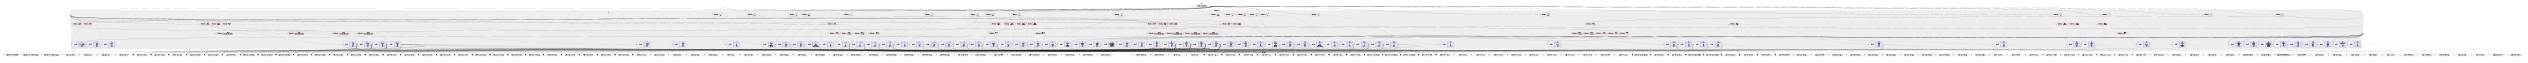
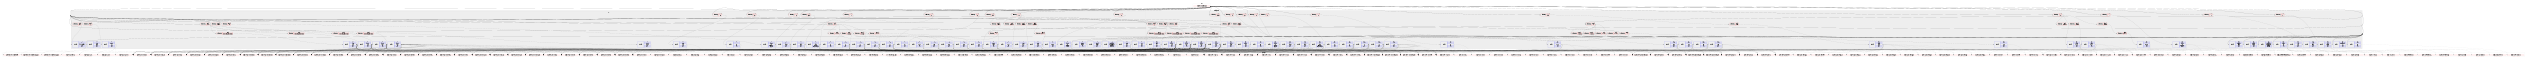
node "portage://net-nds/openldap-2.4.59-r3": label "portage://net-nds/openldap-2.4.59-r3" -> "libxml://net-nds/openldap-2.4.59-r3"
node "portage://dev-libs/openssl-1.1.1w": added
node "portage://sys-apps/less-661": label "portage://sys-apps/less-661" -> "portage://sys-xml/less-661"
